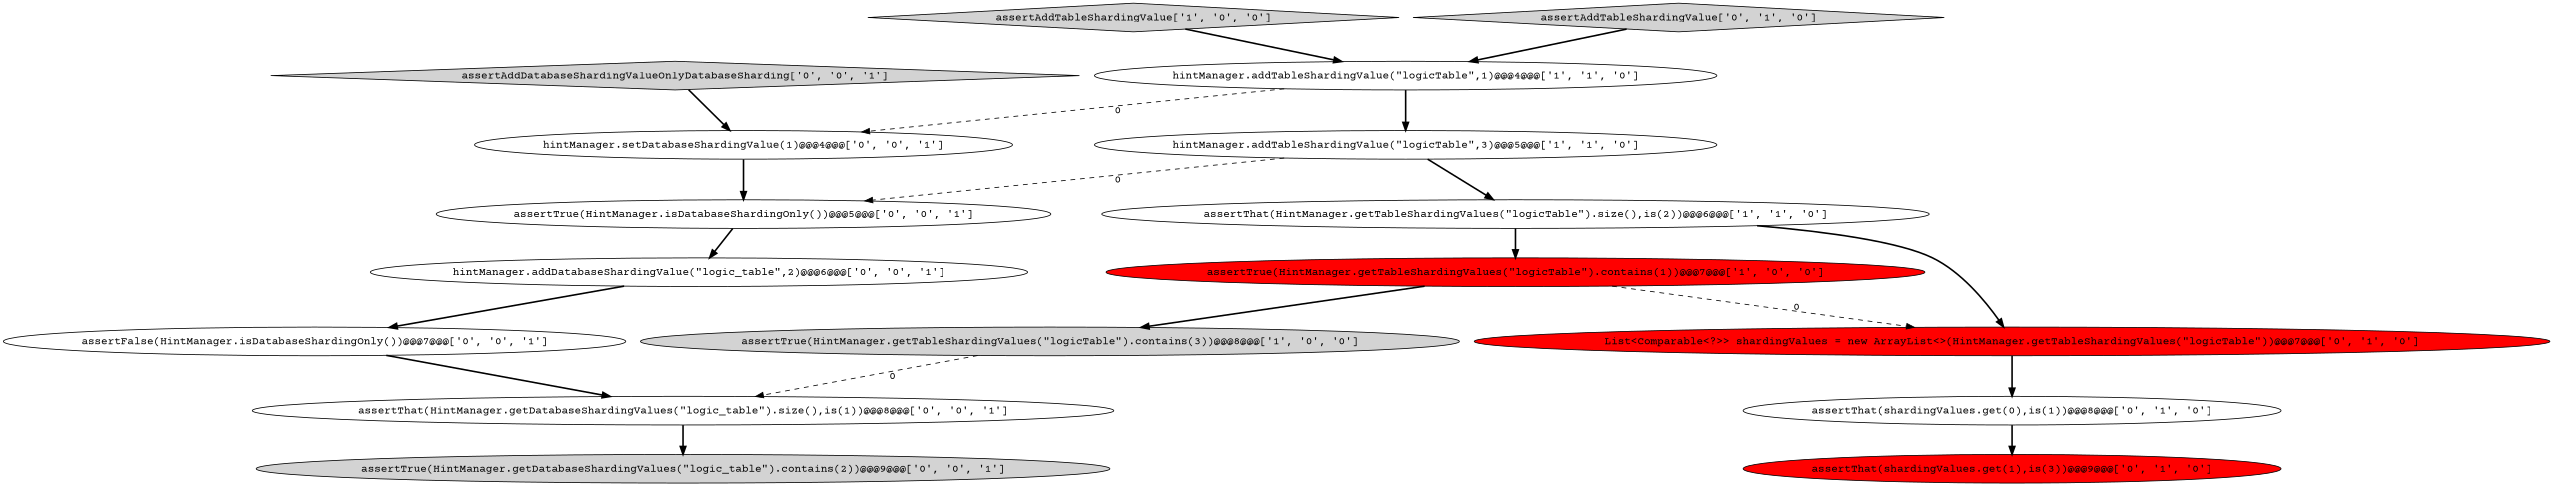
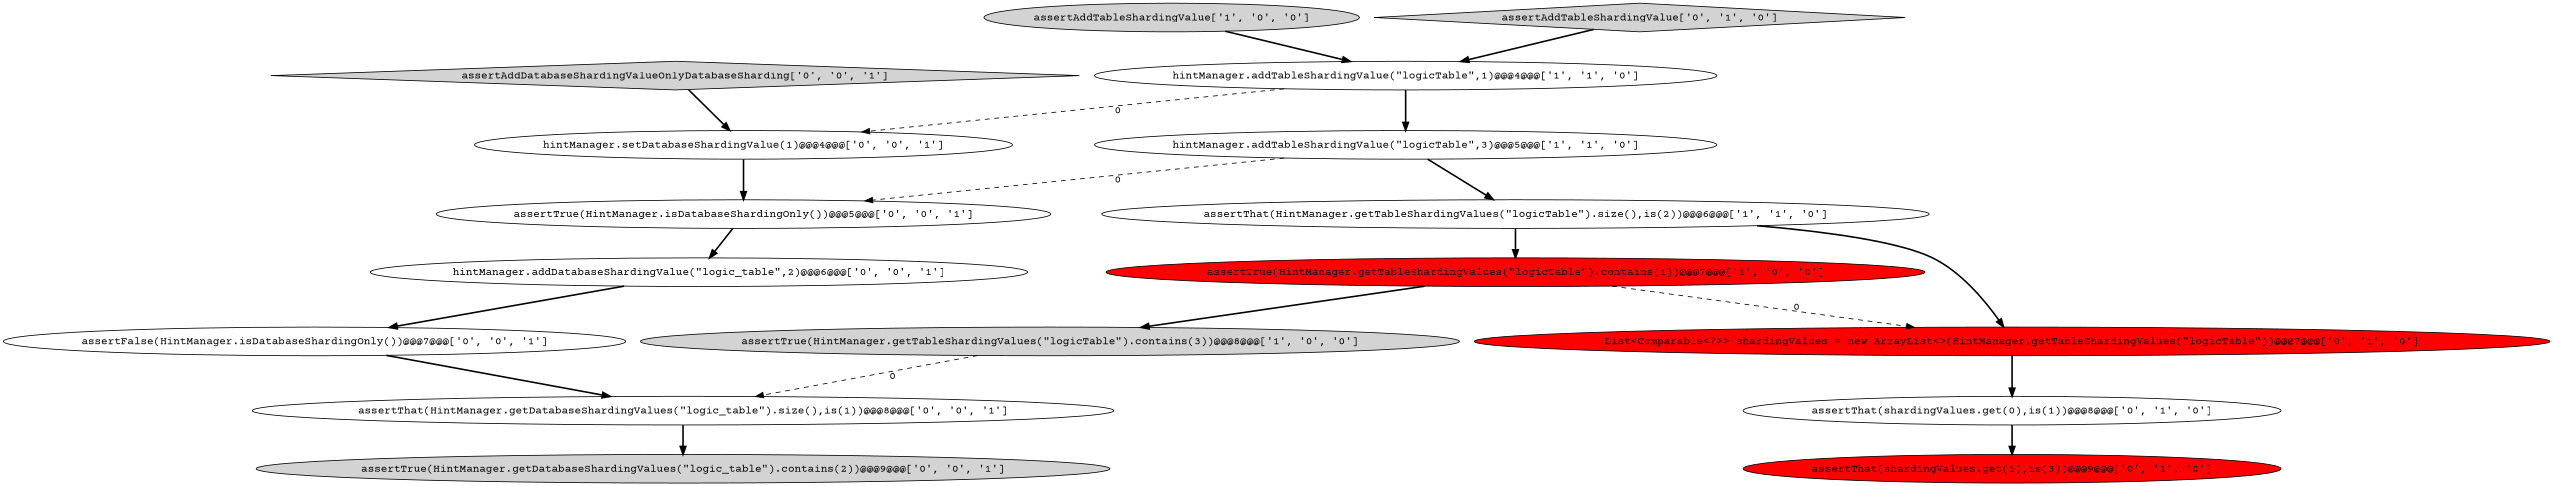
node "assertAddTableShardingValue['1', '0', '0']": shape diamond -> ellipse
